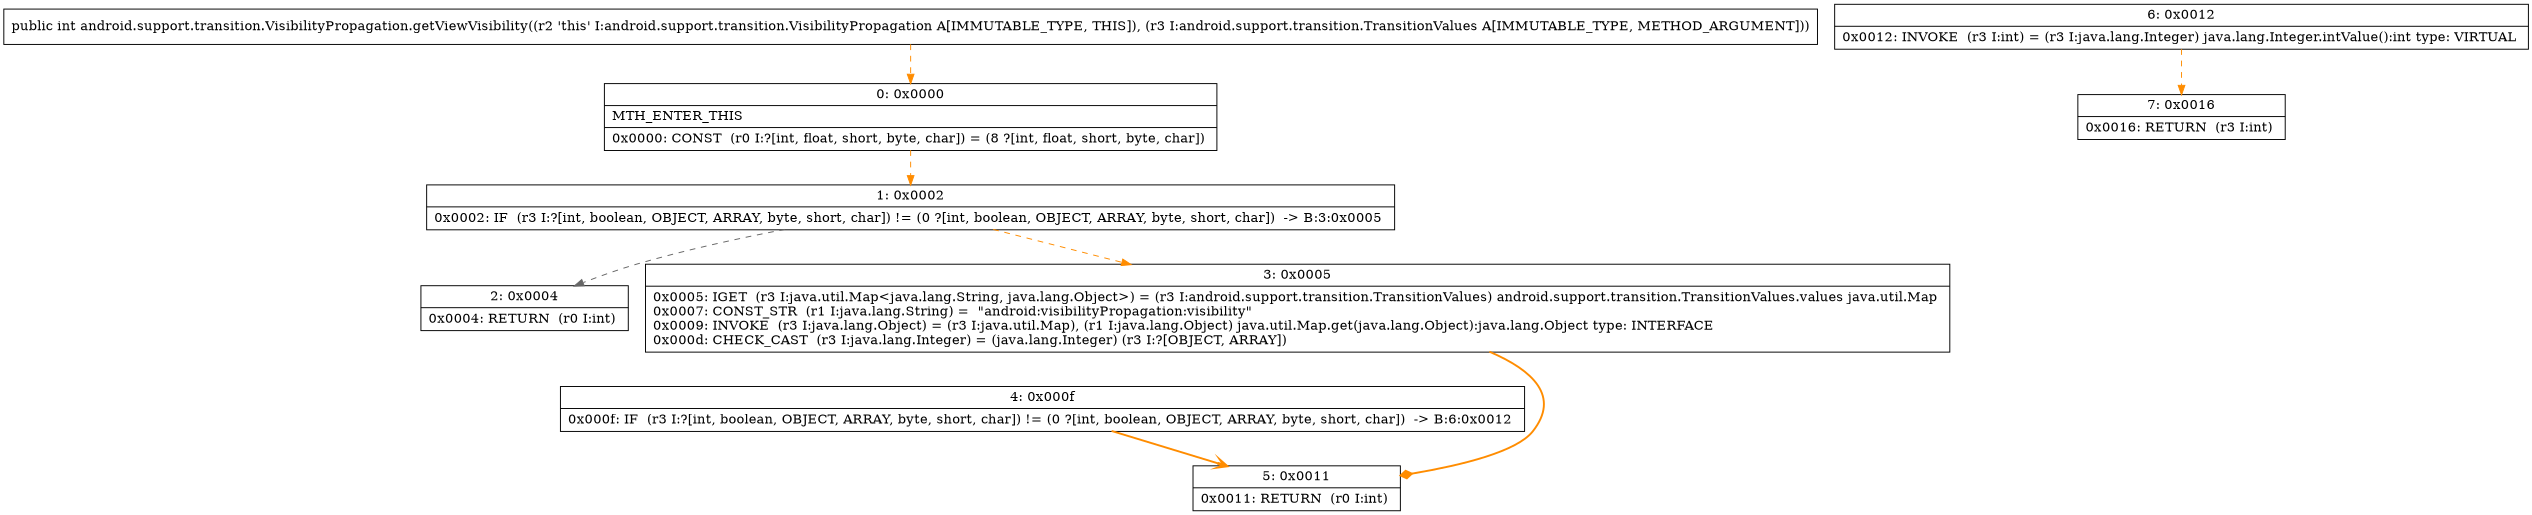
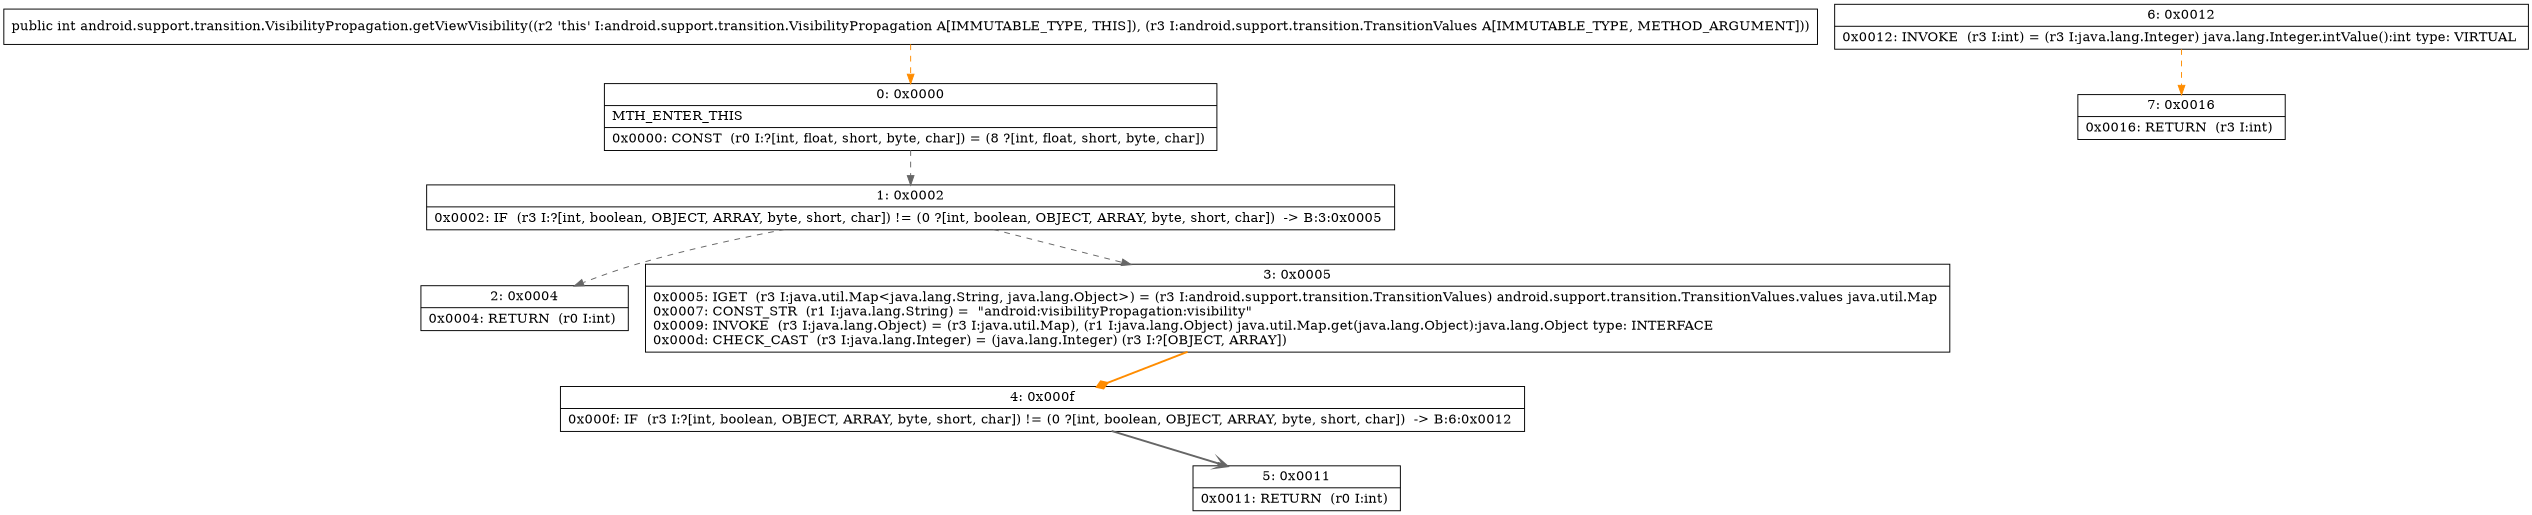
edge "0: 0x0000" -> "1: 0x0002": color darkorange -> gray40
edge "1: 0x0002" -> "3: 0x0005": color darkorange -> gray40
edge "3: 0x0005" -> "5: 0x0011": now "3: 0x0005" -> "4: 0x000f"
edge "4: 0x000f" -> "5: 0x0011": color darkorange -> gray40
